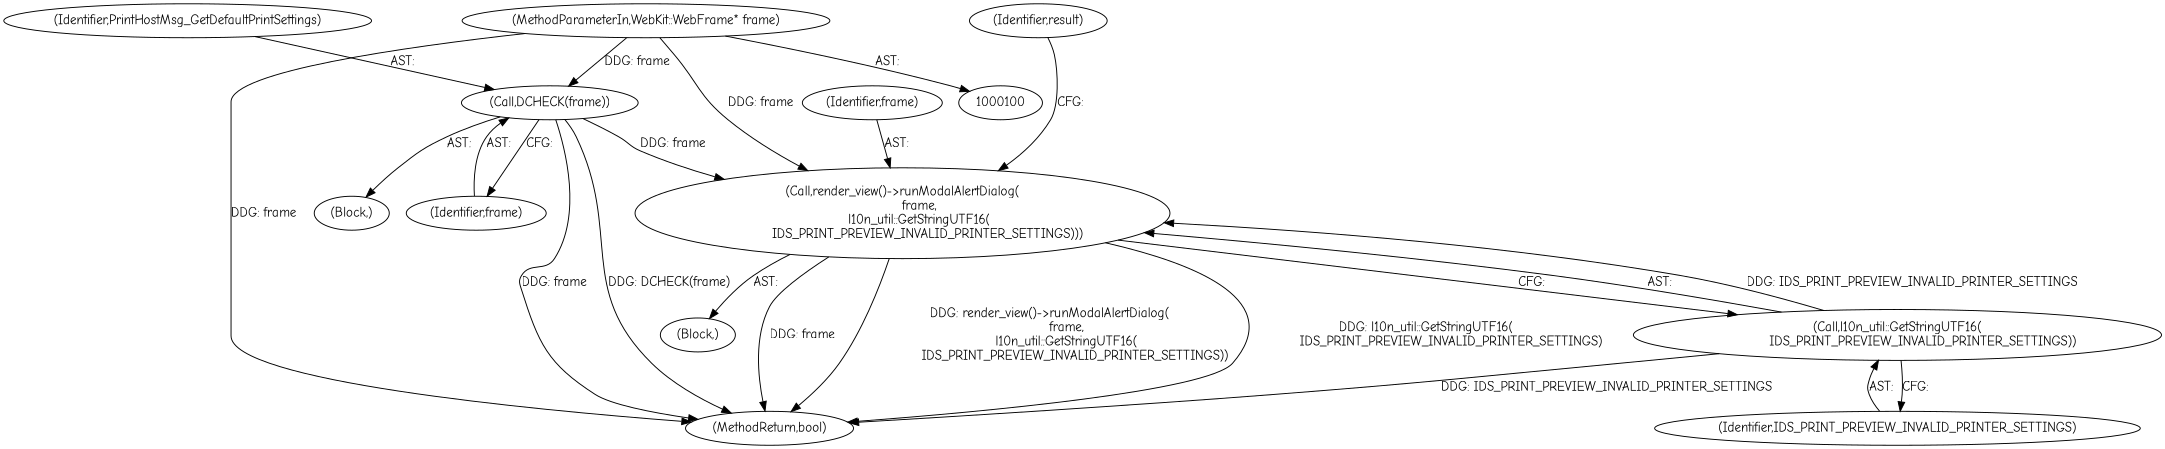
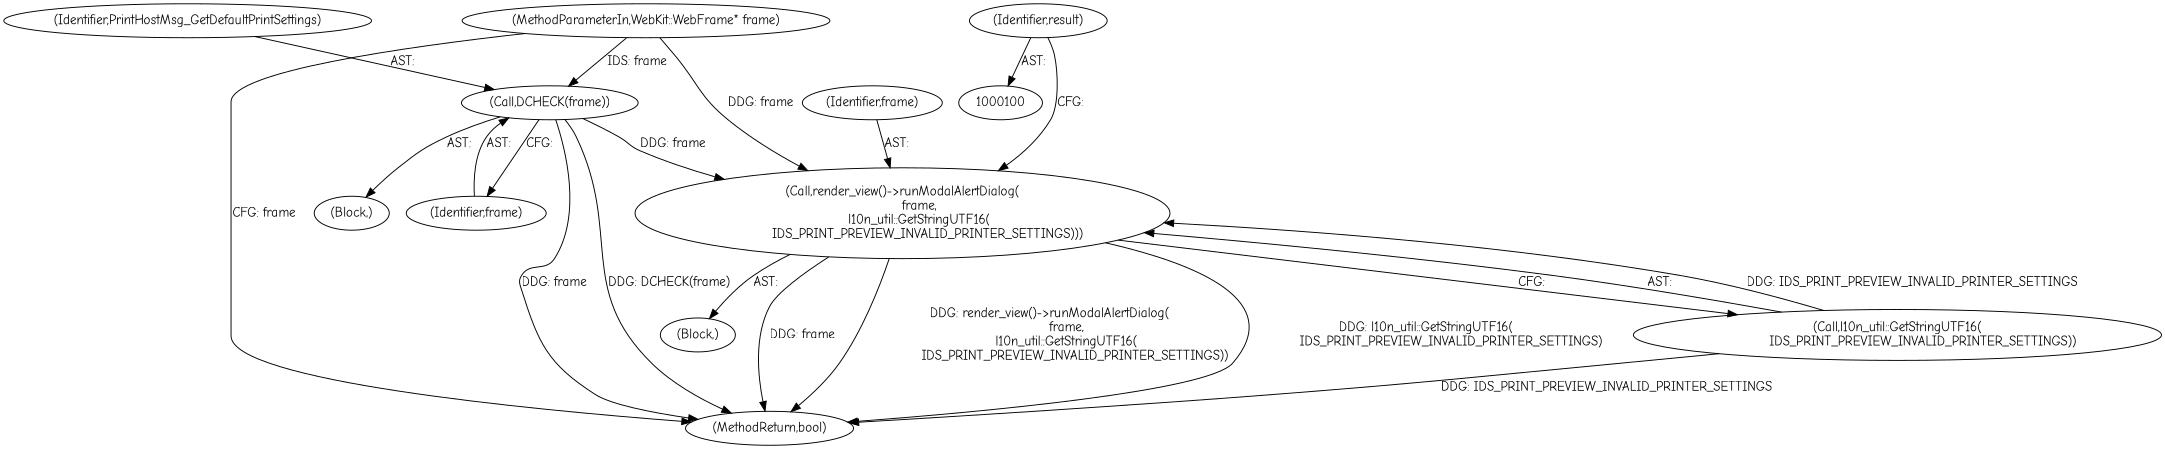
edge "(MethodParameterIn,WebKit::WebFrame* frame)" -> "1000100": now "(Identifier,result)" -> "1000100"
edge "(MethodParameterIn,WebKit::WebFrame* frame)" -> "(Call,DCHECK(frame))": label "DDG: frame" -> "IDS: frame"
edge "(MethodParameterIn,WebKit::WebFrame* frame)" -> "(MethodReturn,bool)": label "DDG: frame" -> "CFG: frame"
node "(Identifier,IDS_PRINT_PREVIEW_INVALID_PRINTER_SETTINGS)": removed
